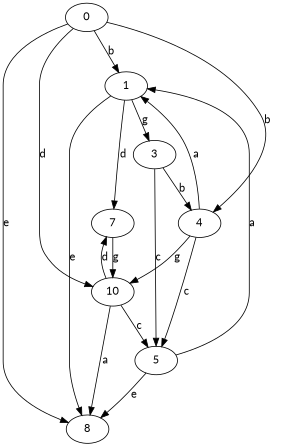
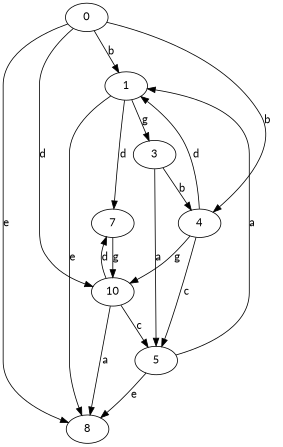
edge "4" -> "1": label "a" -> "d"
edge "3" -> "5": label "c" -> "a"
